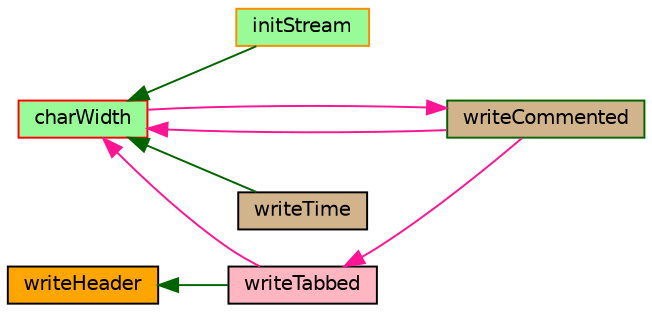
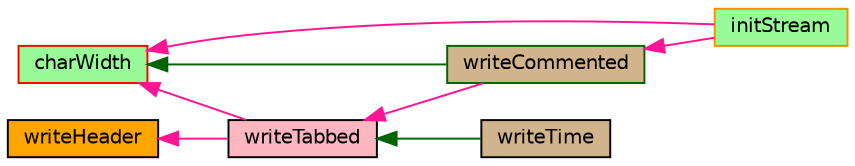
edge "initStream" -> "charWidth": color darkgreen -> deeppink
edge "charWidth" -> "writeCommented": now "initStream" -> "writeCommented"
edge "writeCommented" -> "charWidth": color deeppink -> darkgreen
edge "writeTime" -> "charWidth": now "writeTime" -> "writeTabbed"
edge "writeTabbed" -> "writeHeader": color darkgreen -> deeppink
